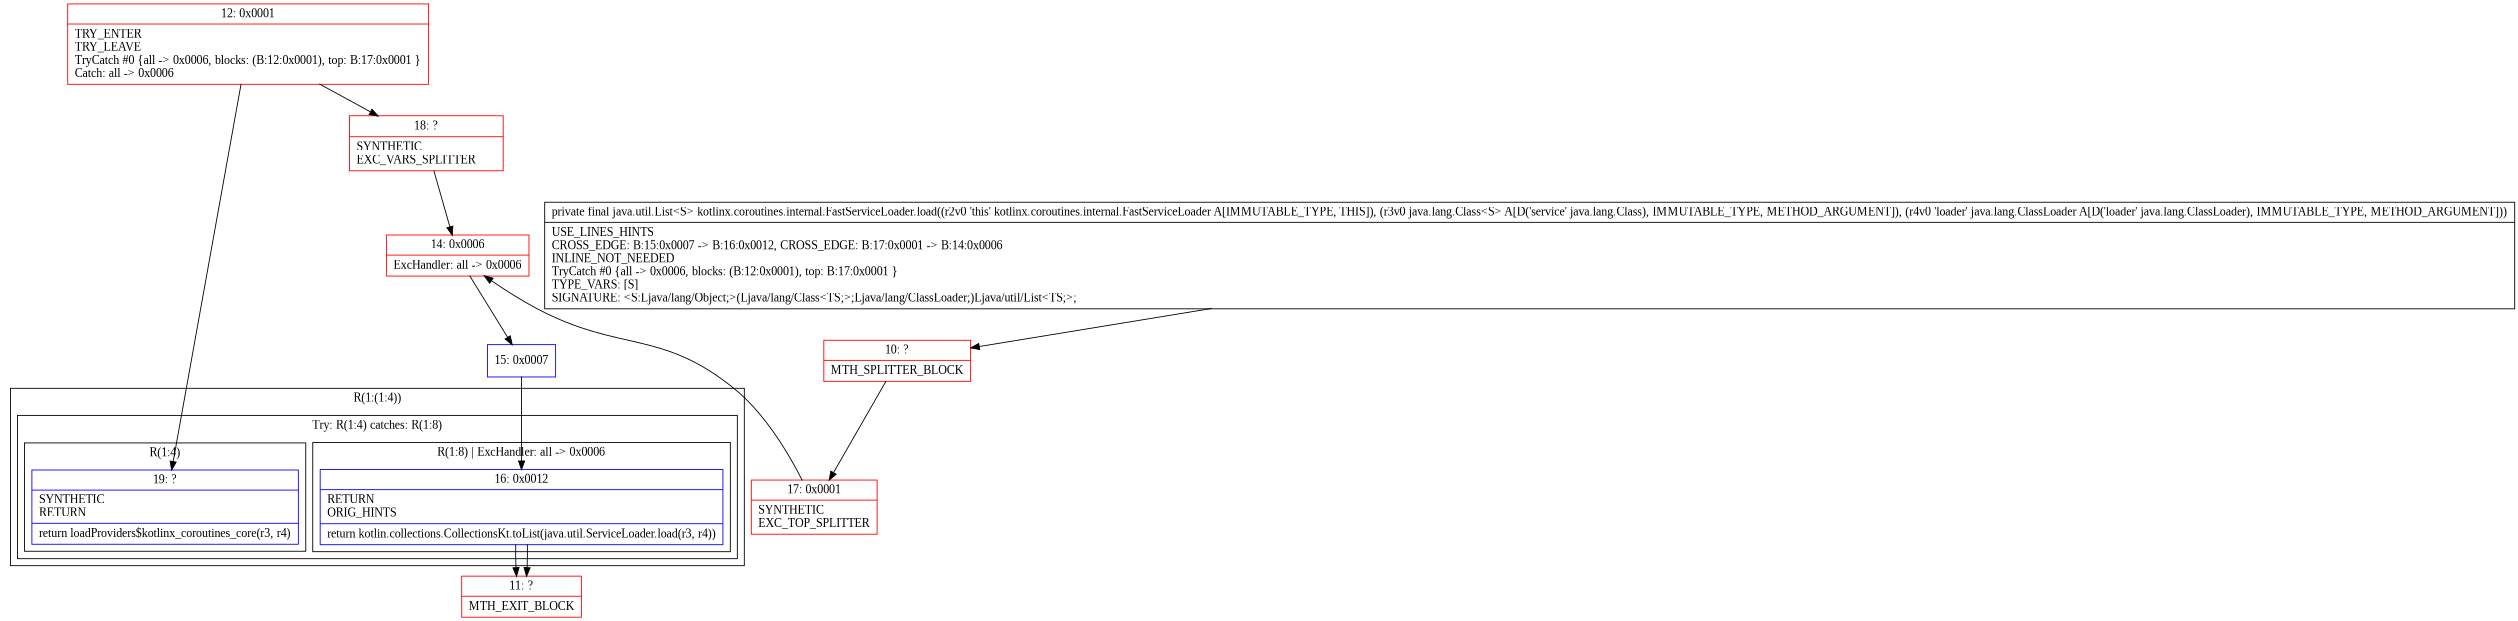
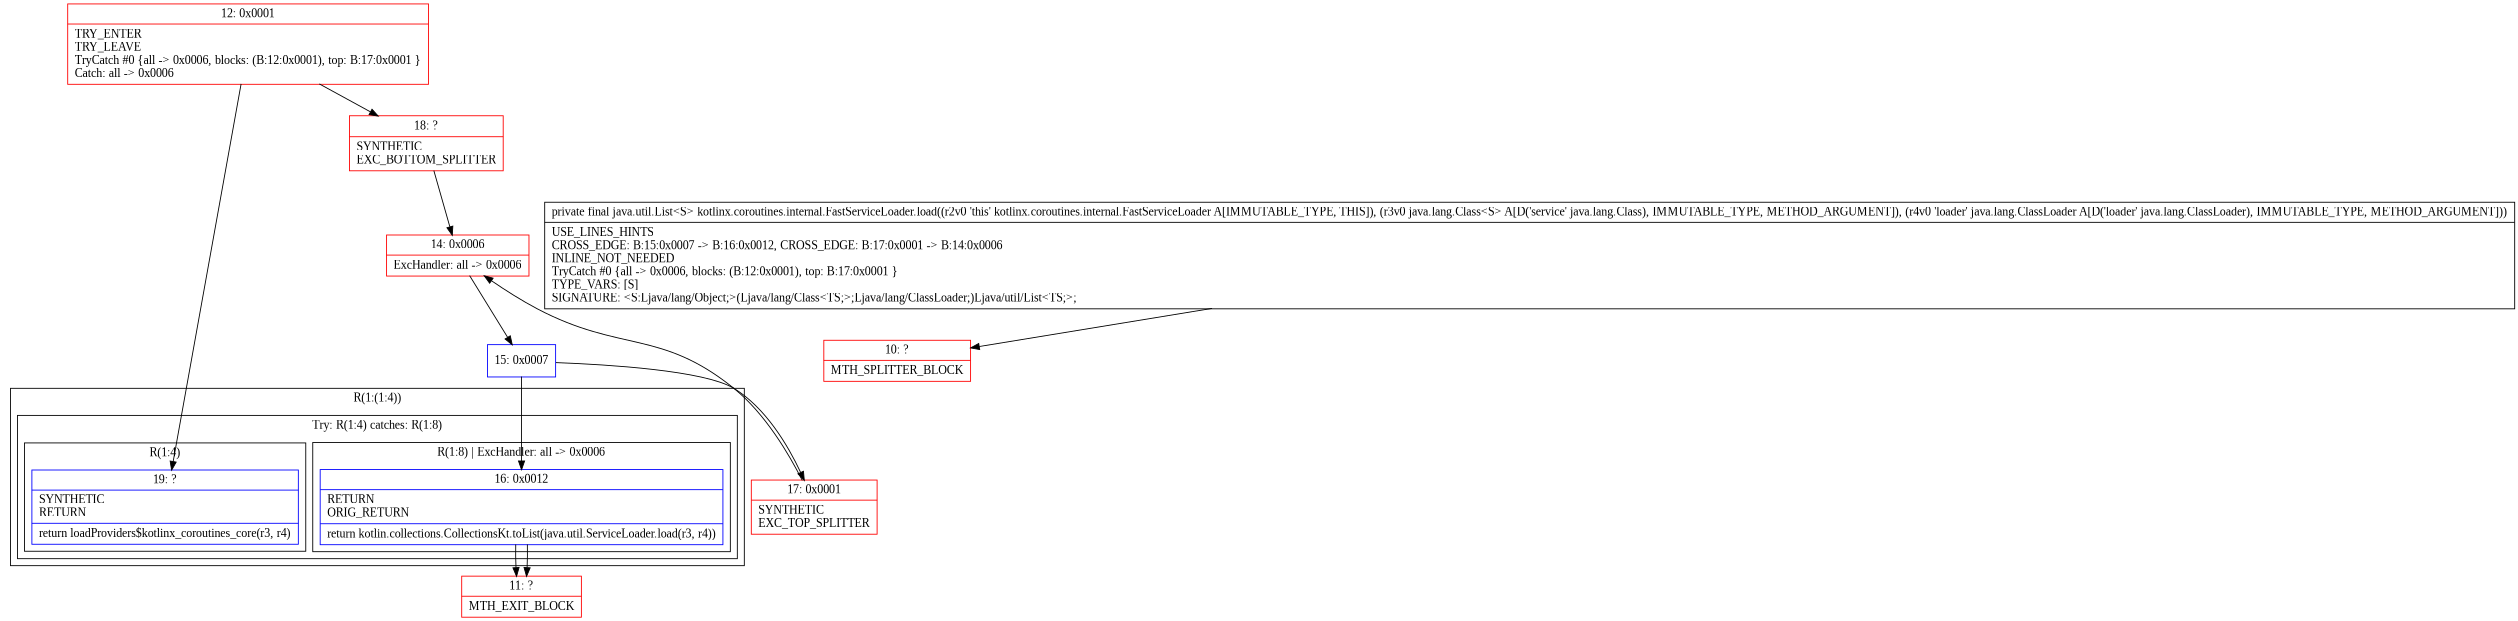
node "18: ?": text "EXC_VARS_SPLITTER" -> "EXC_BOTTOM_SPLITTER"
edge "10: ?" -> "17: 0x0001": now "15: 0x0007" -> "17: 0x0001"
node "16: 0x0012": text "ORIG_HINTS" -> "ORIG_RETURN"
